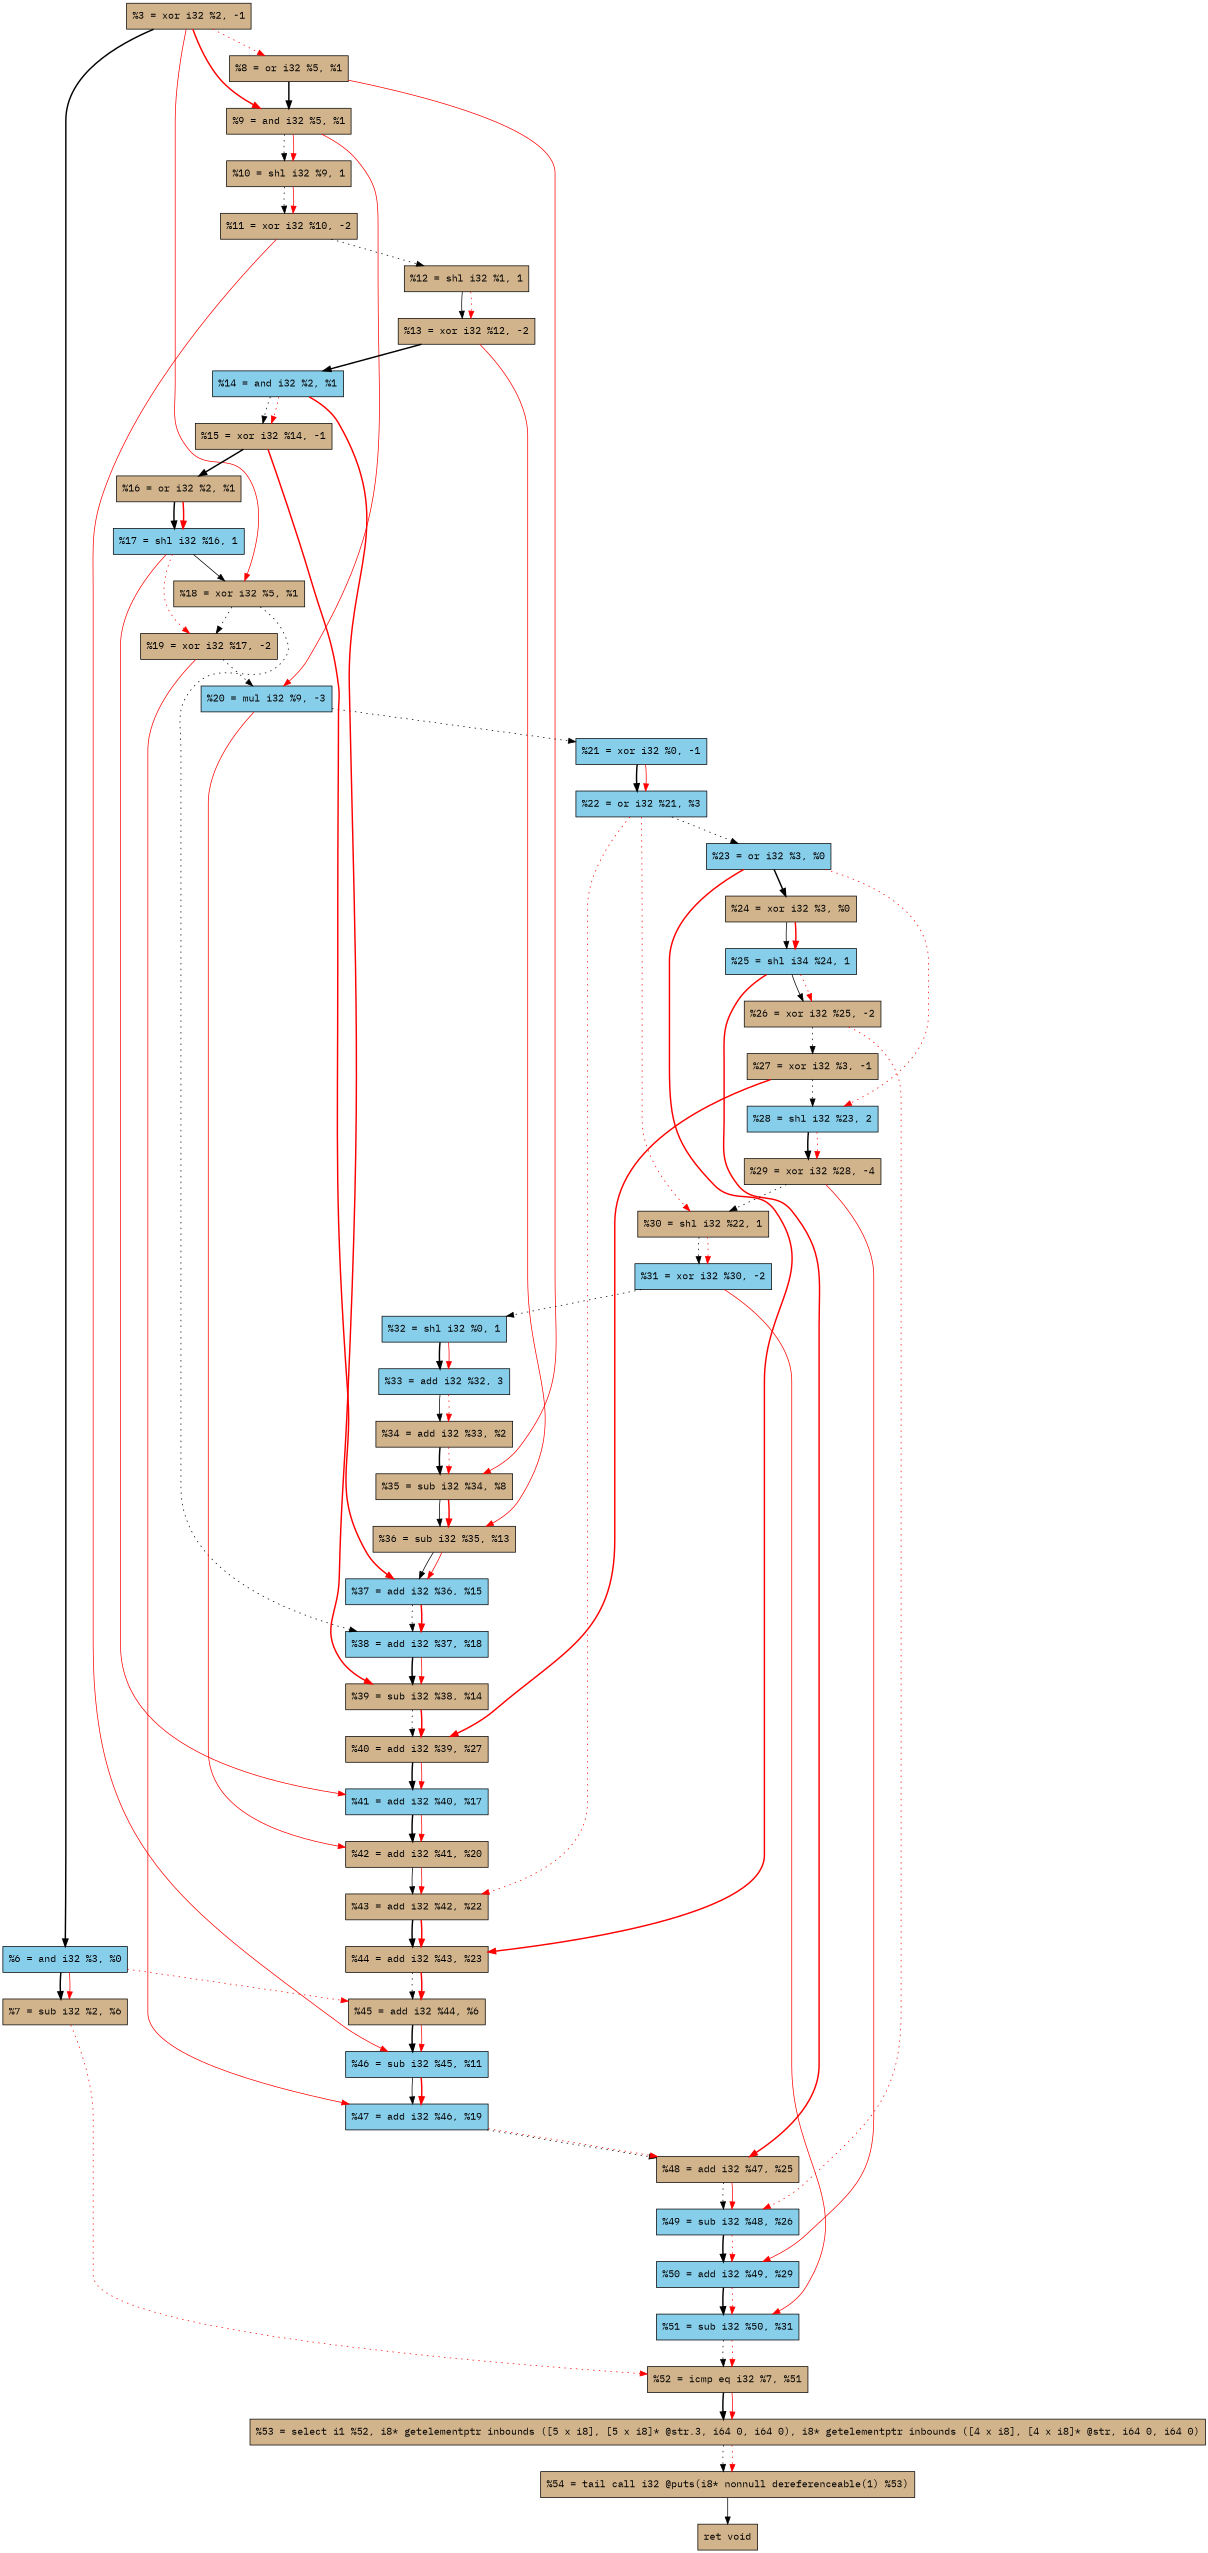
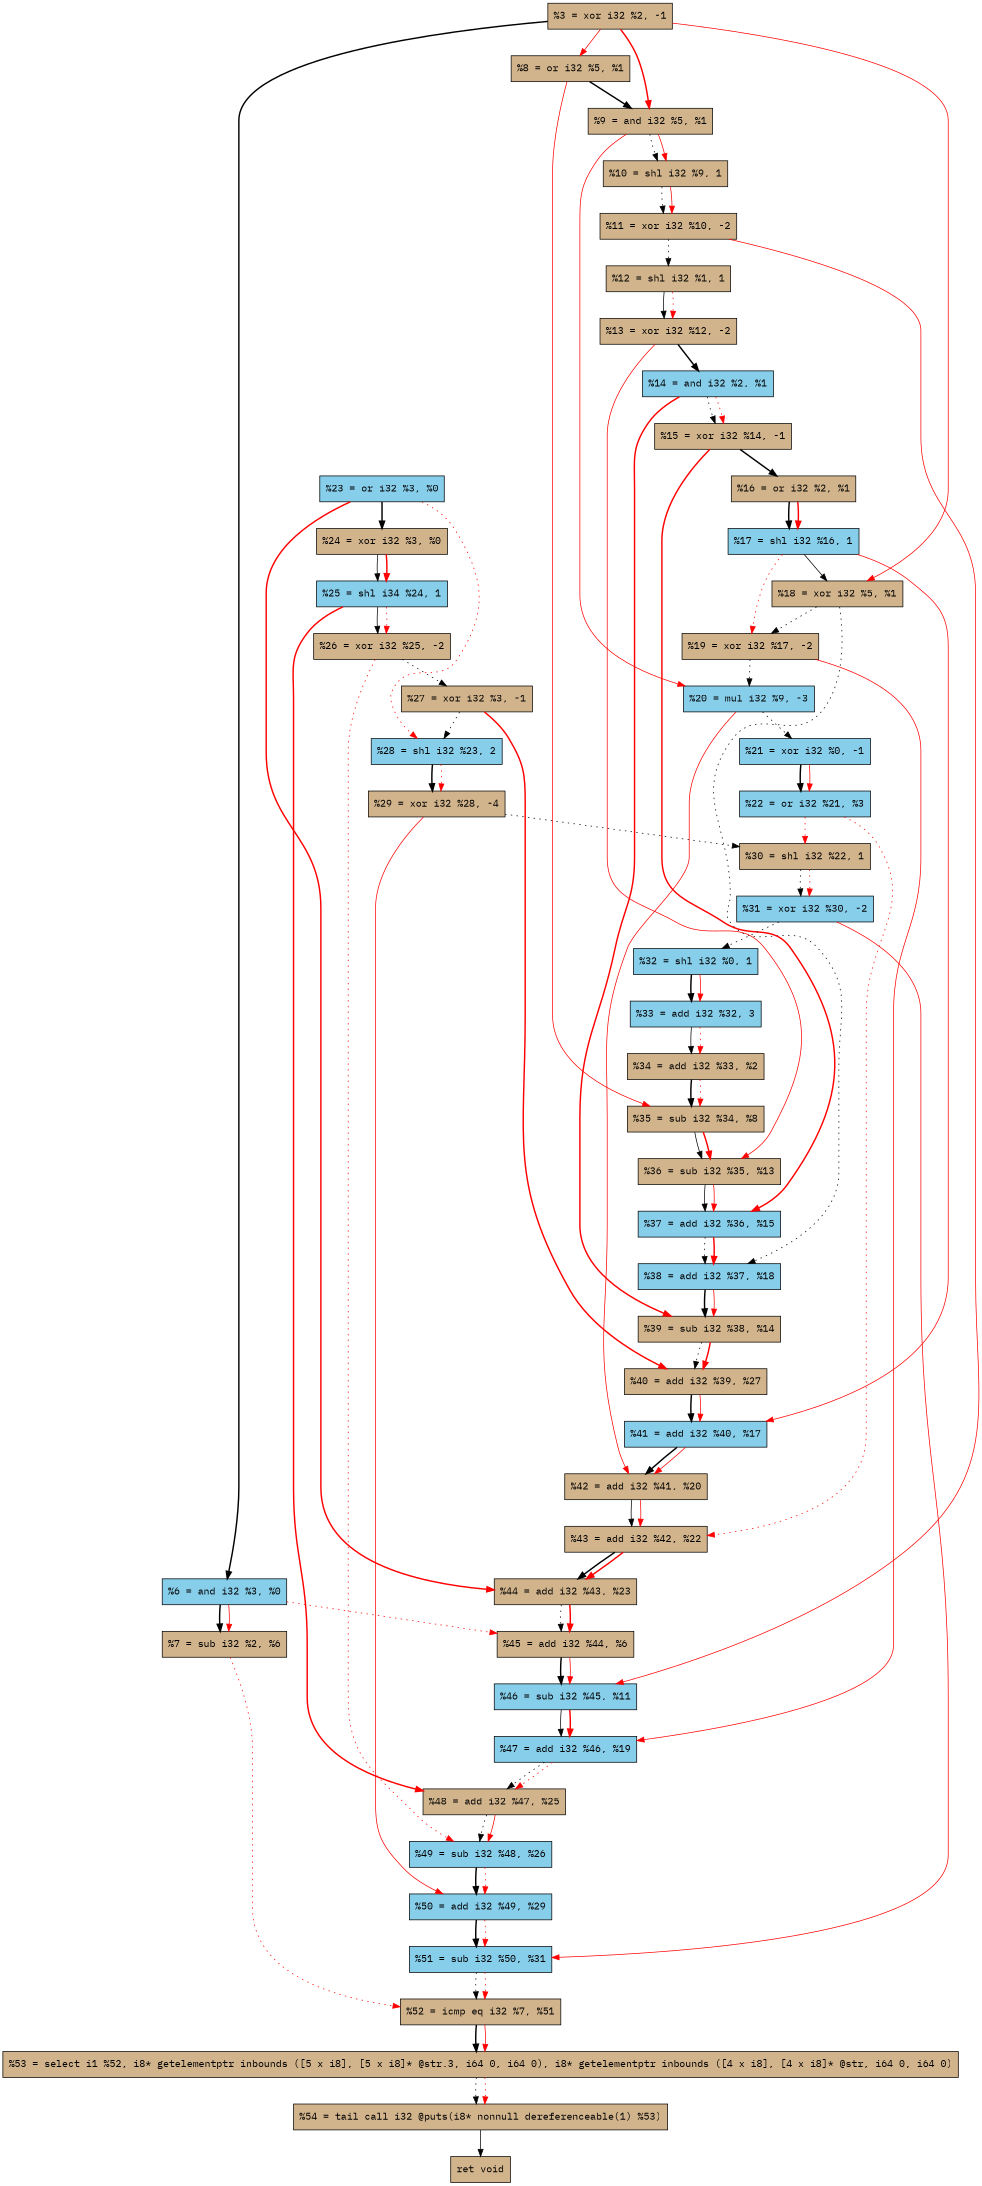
edge "%3 = xor i32 %2, -1" -> "%8 = or i32 %5, %1": style dotted -> solid
edge "%22 = or i32 %21, %3" -> "%23 = or i32 %3, %0": removed
